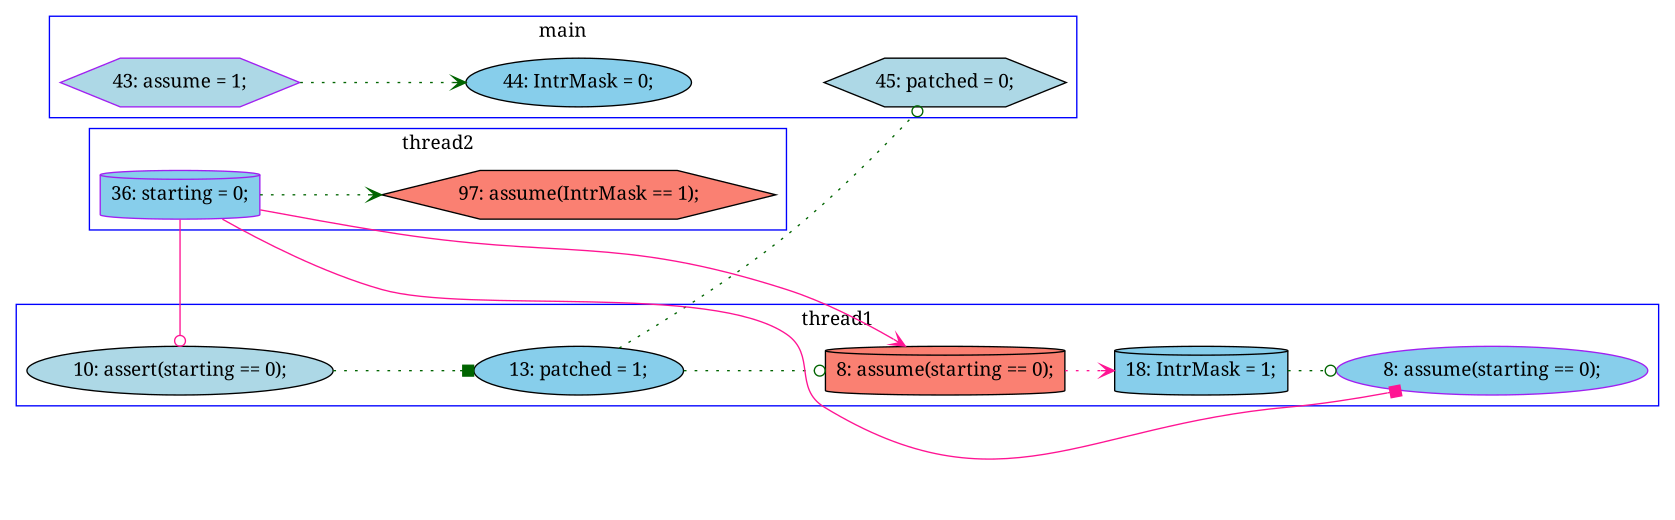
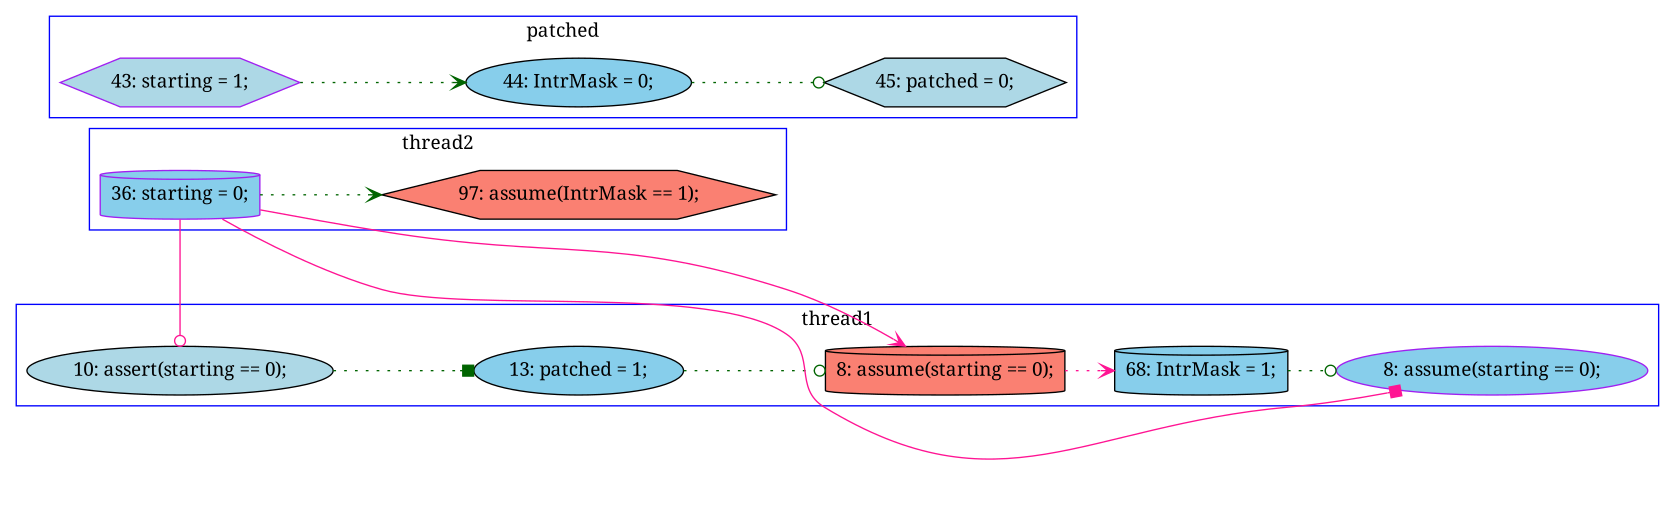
cluster "main": label "main" -> "patched"
node "43: assume = 1;": label "43: assume = 1;" -> "43: starting = 1;"
edge "13: patched = 1;" -> "45: patched = 0;": now "44: IntrMask = 0;" -> "45: patched = 0;"
node "18: IntrMask = 1;": label "18: IntrMask = 1;" -> "68: IntrMask = 1;"
